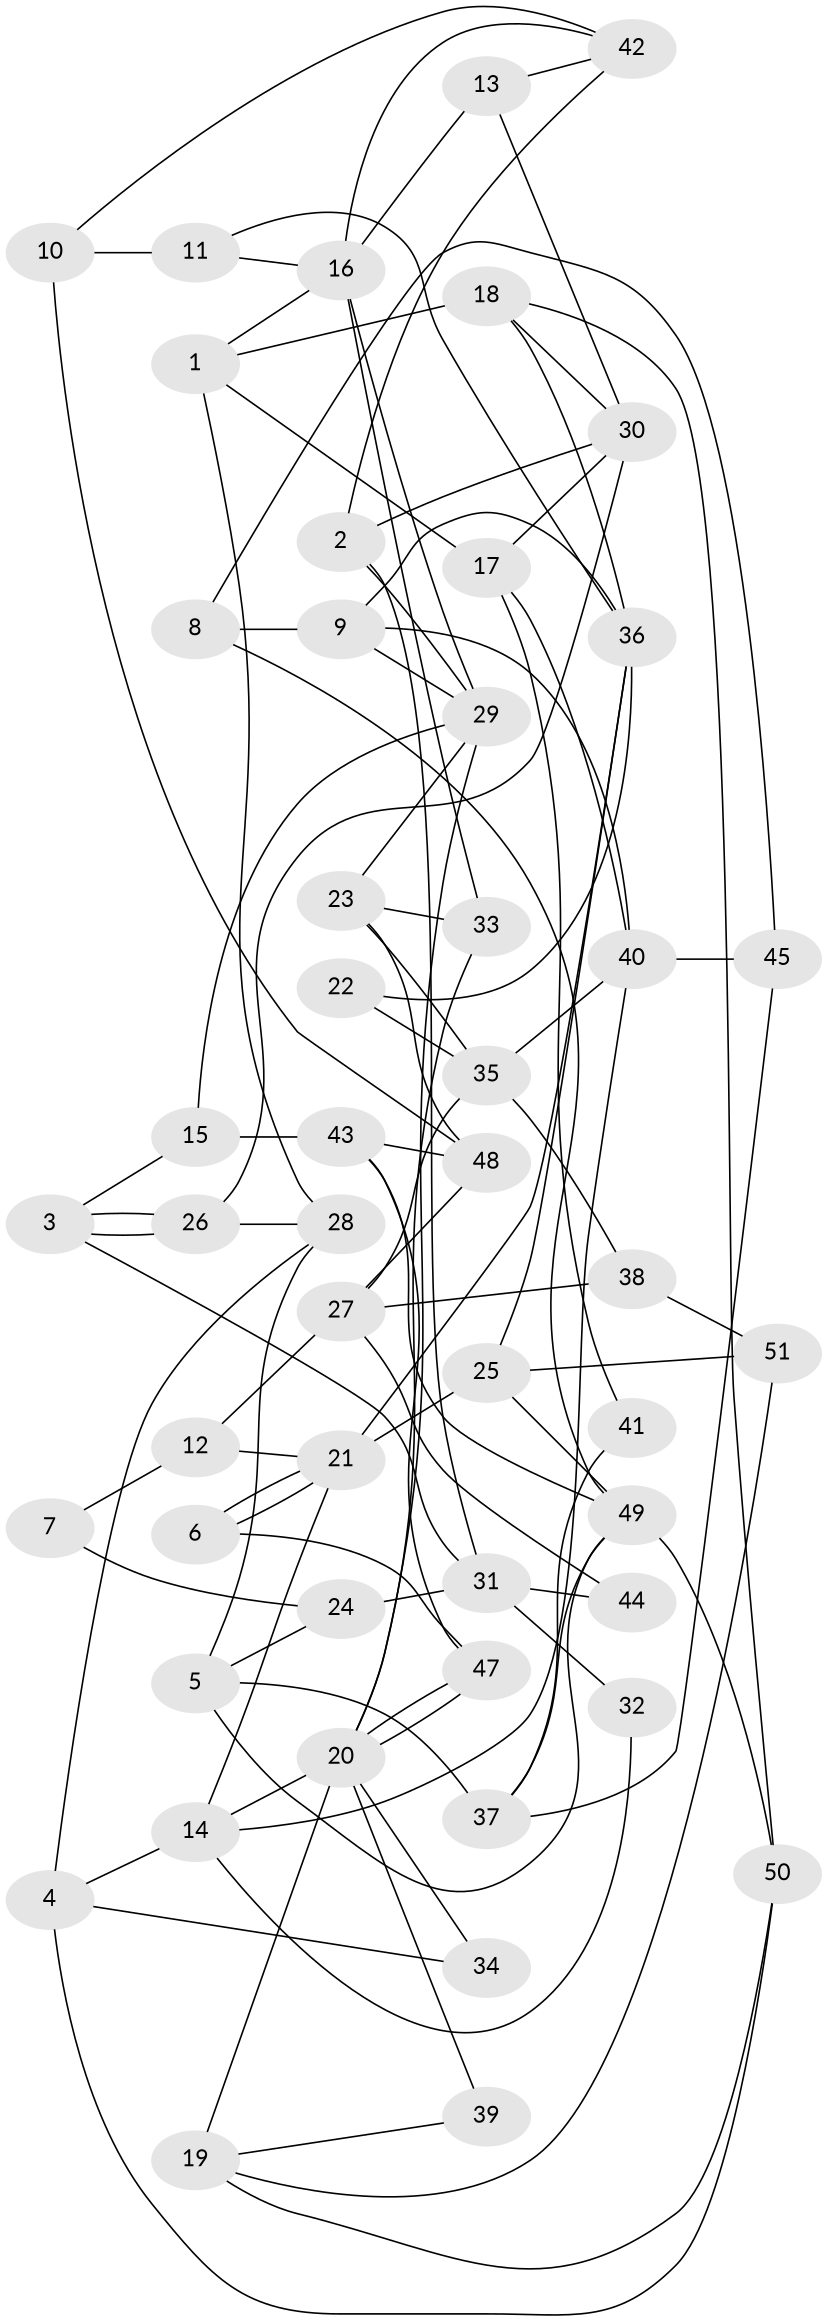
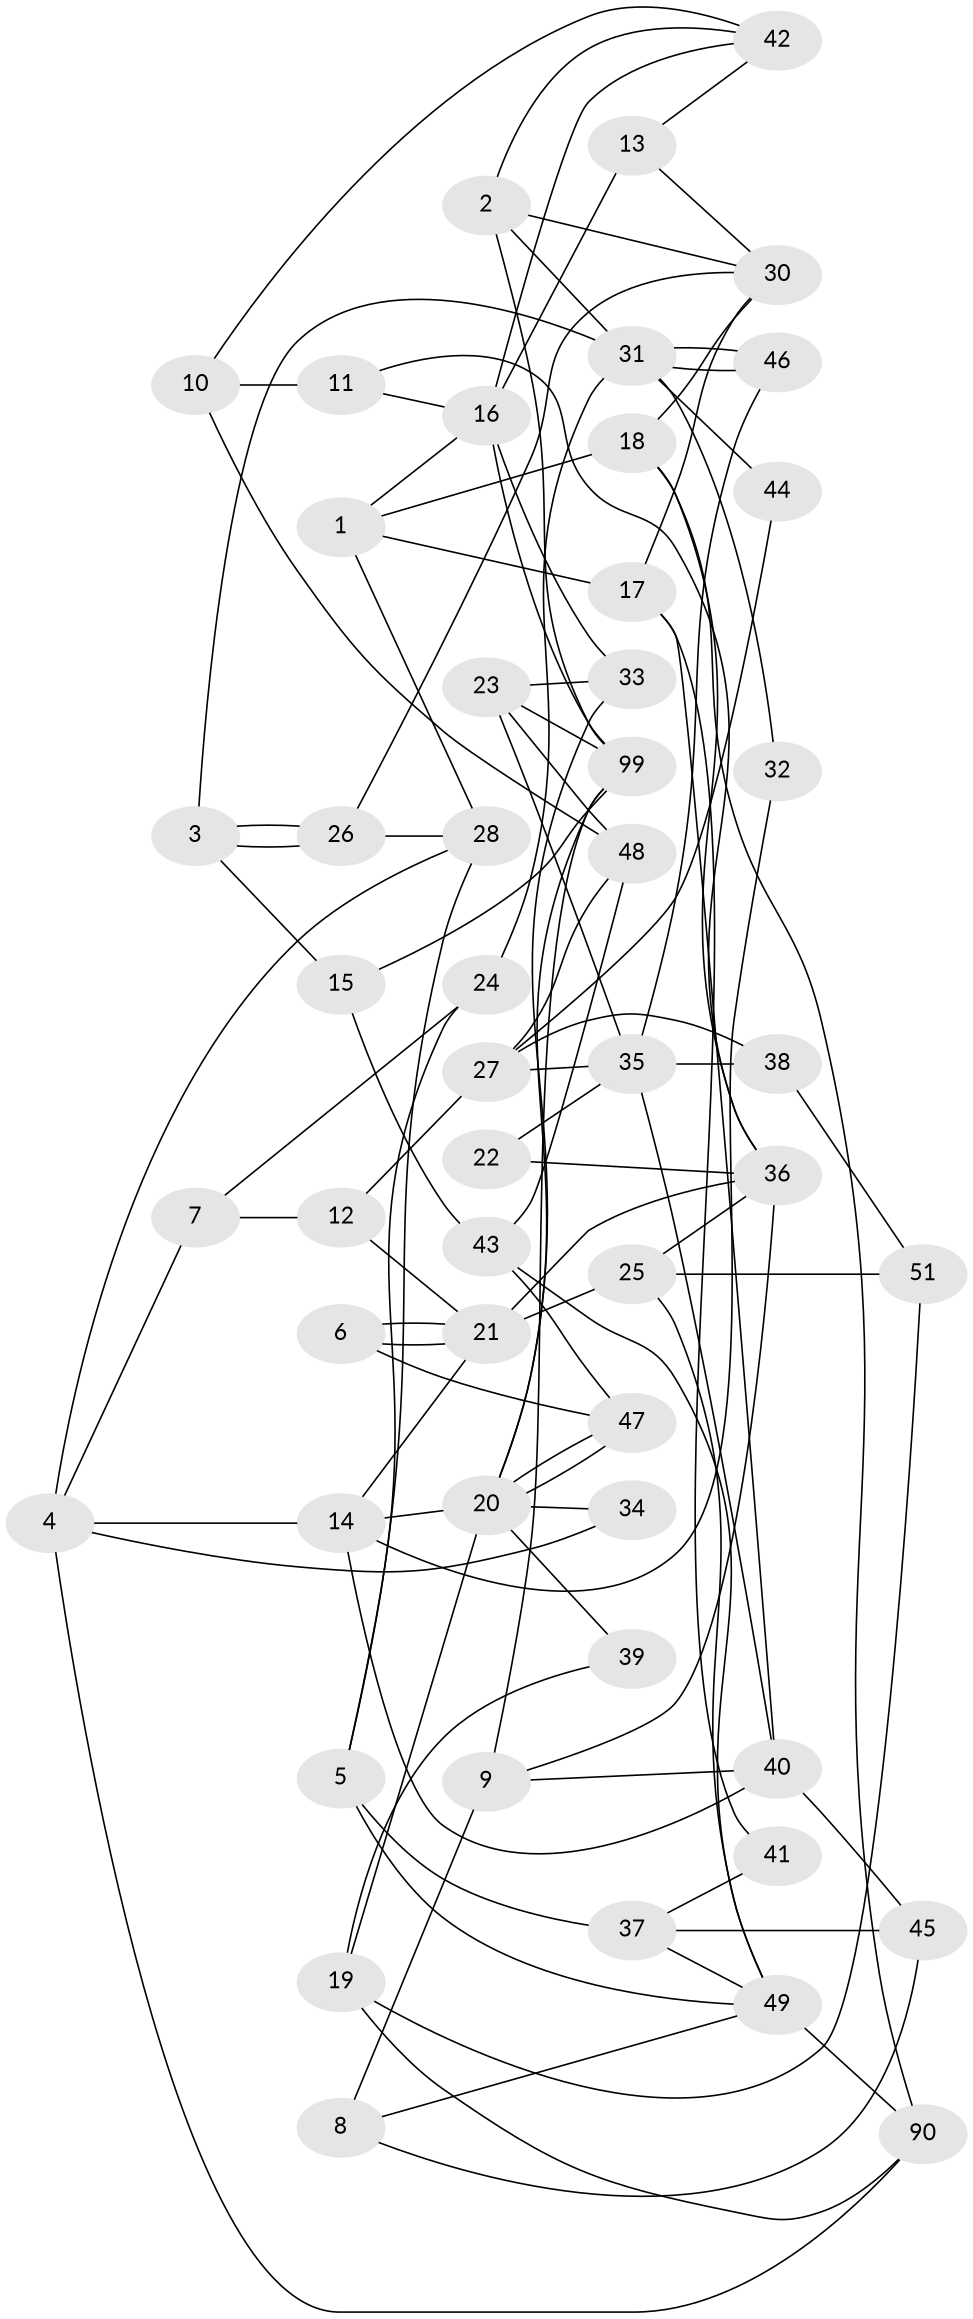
node "46": added
node "29": label "29" -> "99"
edge "7" -- "4": added
node "50": label "50" -> "90"
